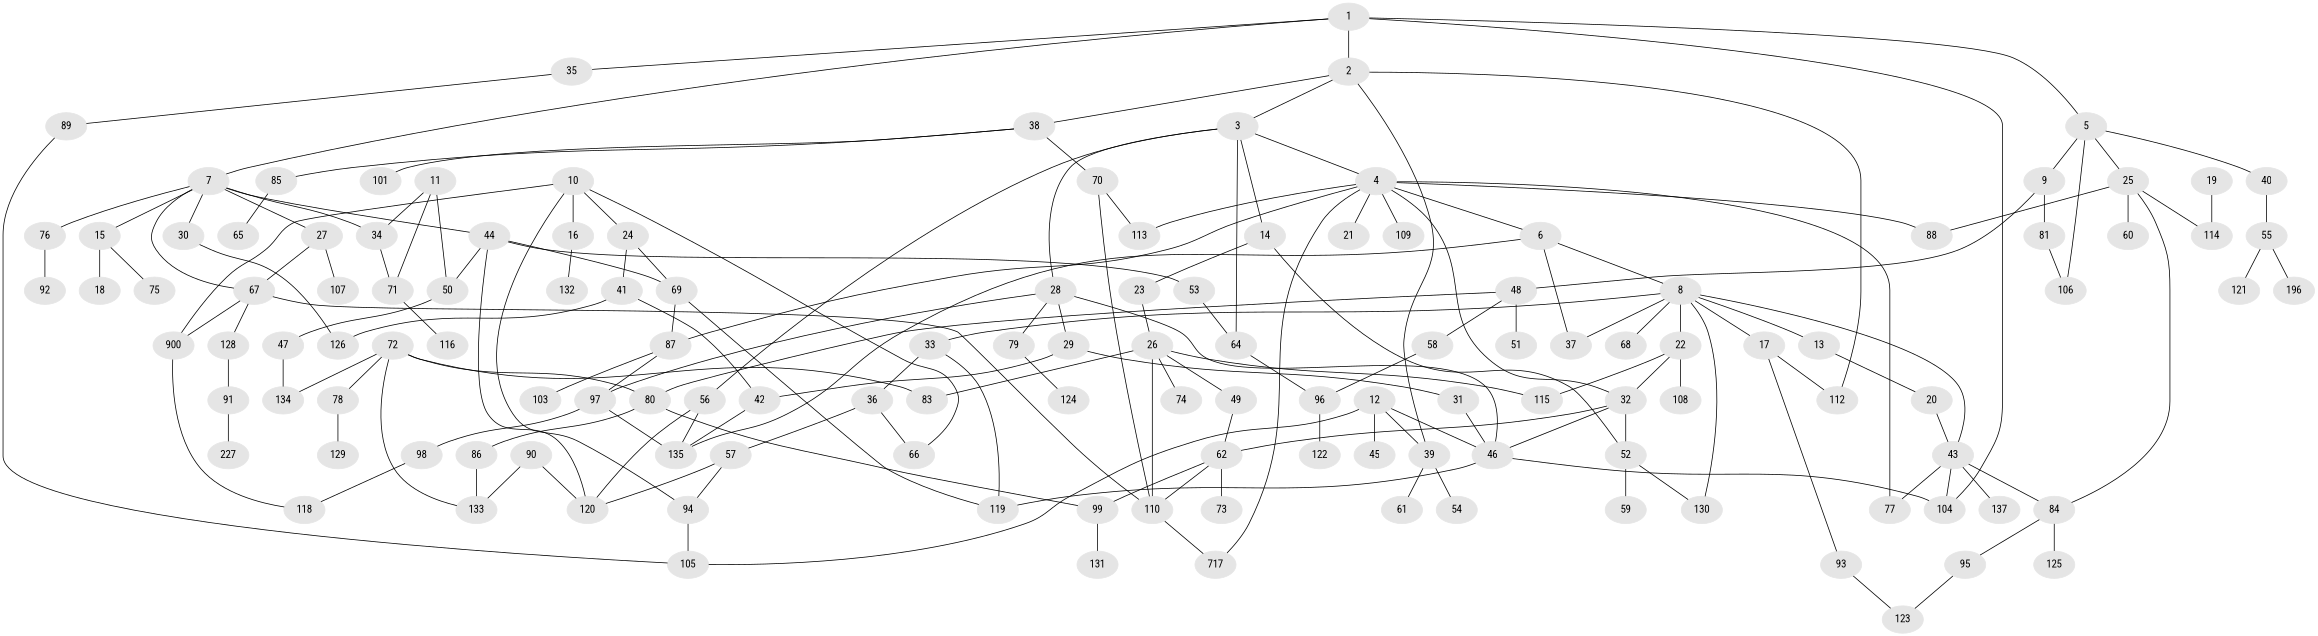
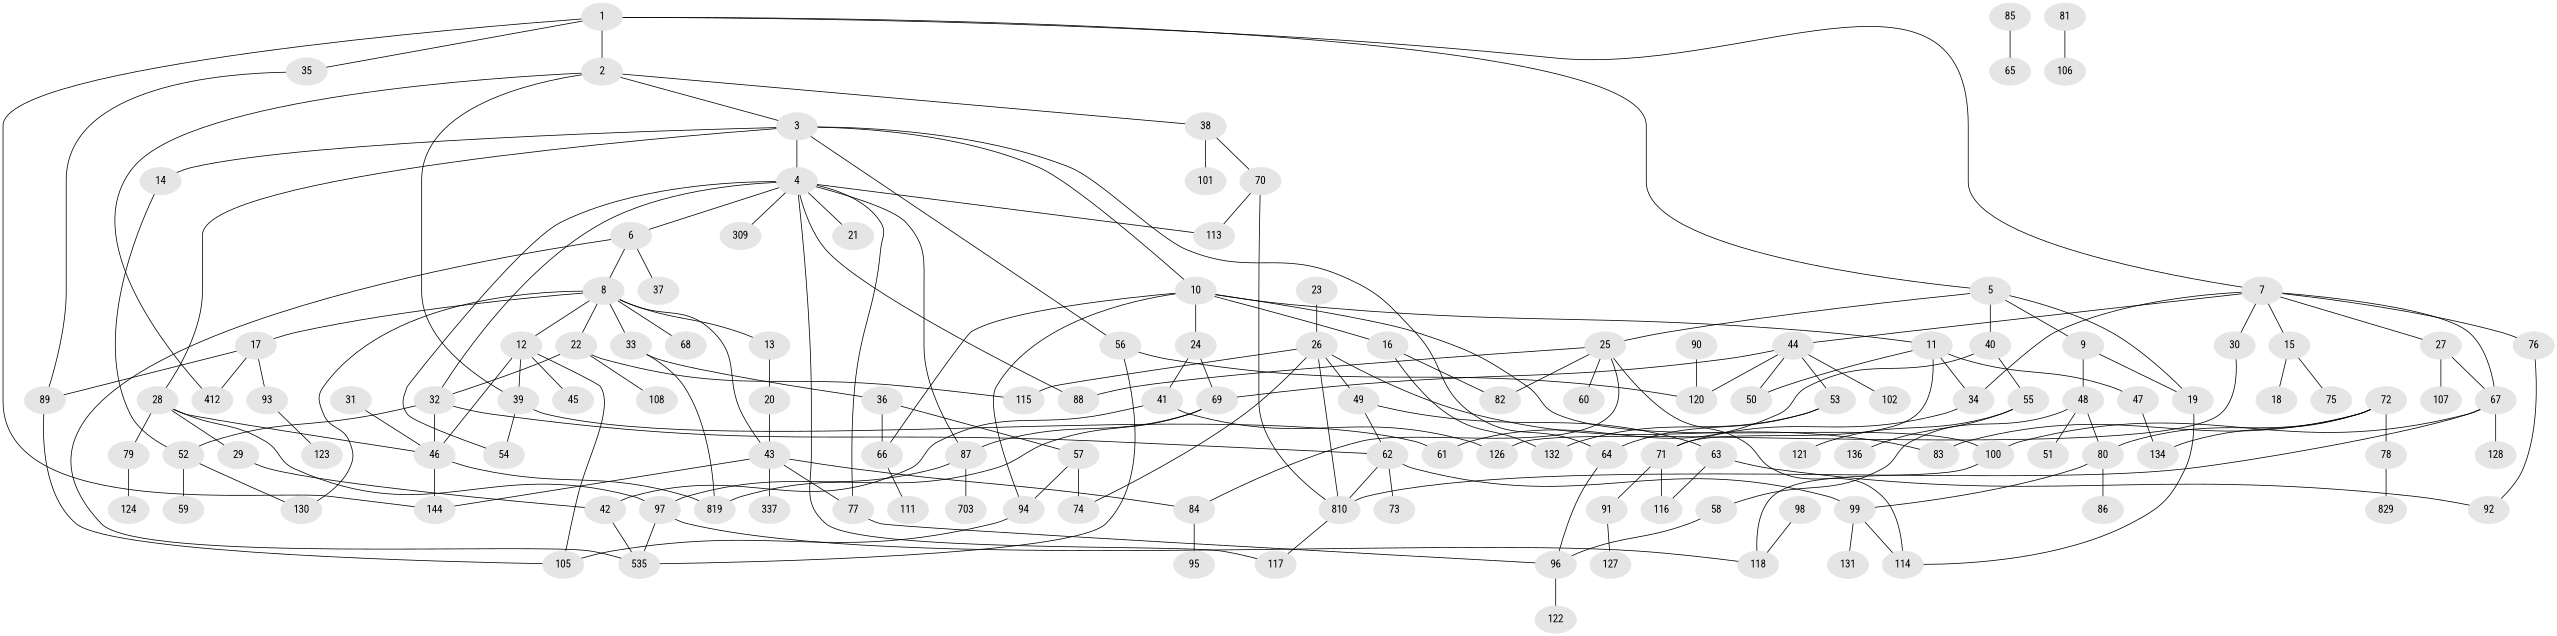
edge "38" -- "85": removed
edge "3" -- "10": added
edge "5" -- "106": now "5" -- "19"
edge "9" -- "81": now "9" -- "19"
node "109": label "109" -> "309"
edge "4" -- "54": added
edge "14" -- "23": removed
node "196": label "196" -> "136"
edge "50" -- "47": now "11" -- "47"
edge "8" -- "37": now "8" -- "12"
edge "10" -- "11": added
node "900": label "900" -> "100"
edge "17" -- "89": added
edge "128" -- "91": now "71" -- "91"
edge "29" -- "31": removed
node "103": label "103" -> "703"
node "82": added
node "112": label "112" -> "412"
node "102": added
edge "40" -- "61": added
edge "53" -- "132": added
edge "97" -- "98": now "97" -- "118"
node "227": label "227" -> "127"
node "129": label "129" -> "829"
node "135": label "135" -> "535"
node "63": added
edge "57" -- "120": now "57" -- "74"
node "133": removed
node "111": added
node "119": label "119" -> "819"
node "110": label "110" -> "810"
node "104": label "104" -> "144"
node "137": label "137" -> "337"
edge "99" -- "114": added
edge "77" -- "96": added
node "717": label "717" -> "117"
node "125": removed
edge "95" -- "123": removed
